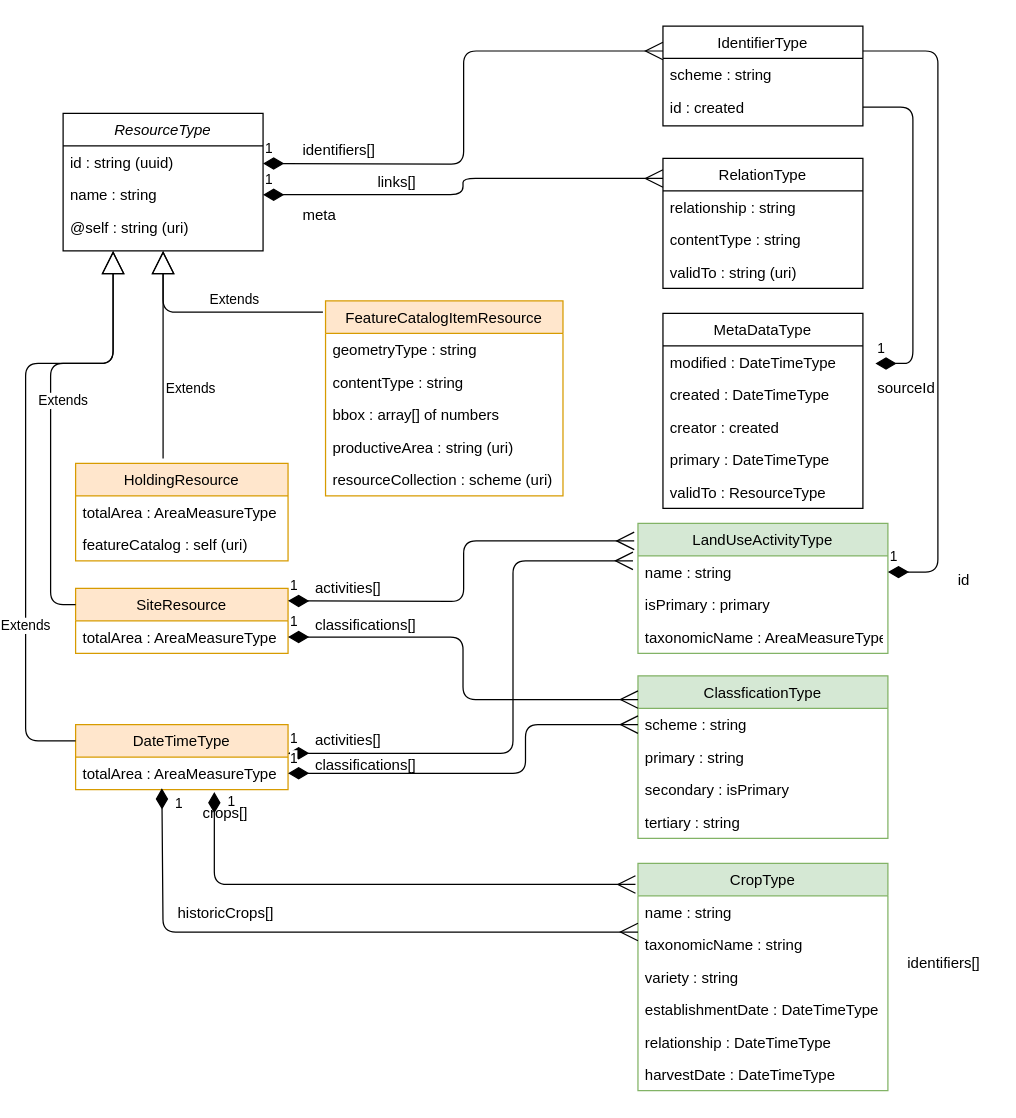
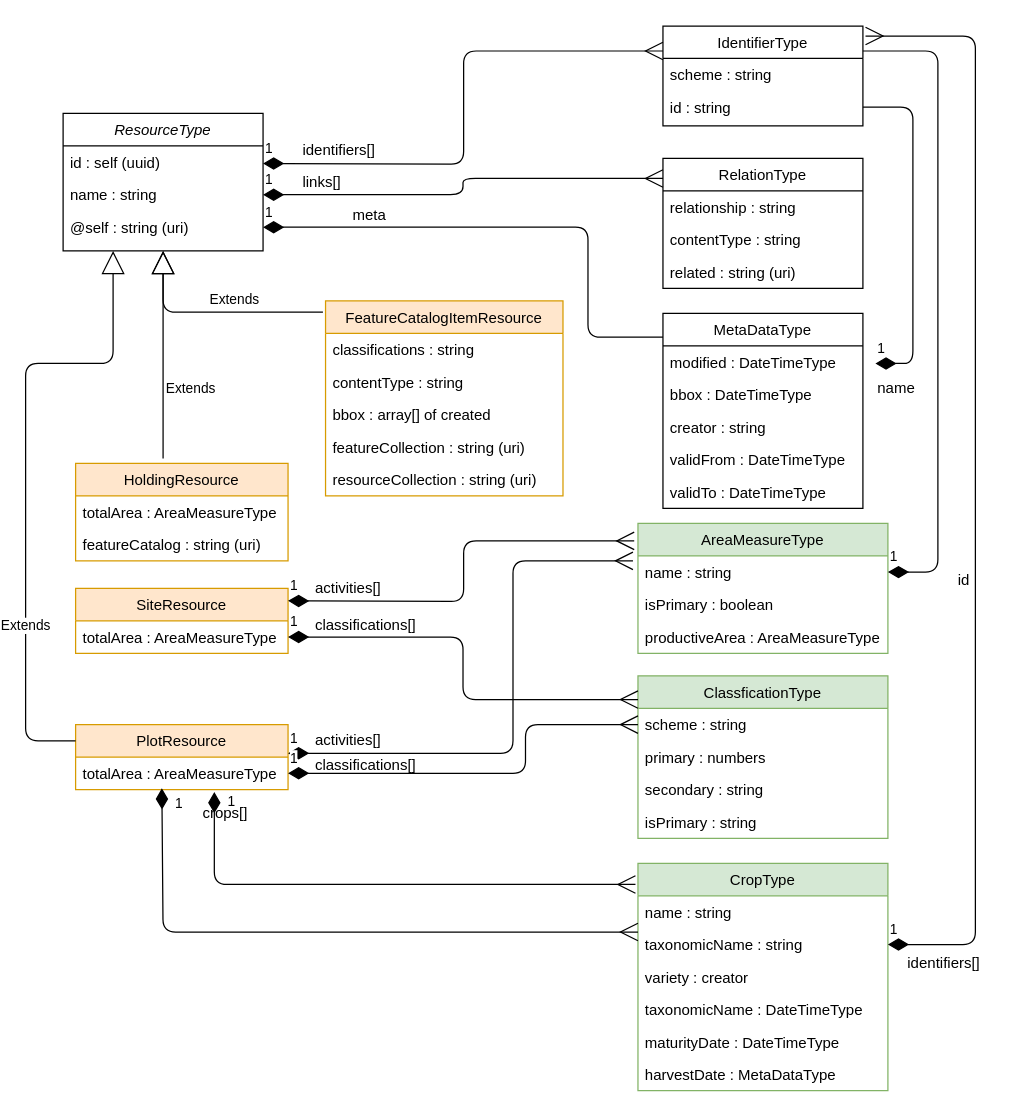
node "id : created": label "id : created" -> "id : string"
node "id : string (uuid)": label "id : string (uuid)" -> "id : self (uuid)"
node "links[]": moved (407, 182) -> (332, 182)
node "meta": moved (332, 216) -> (382, 216)
edge "MetaDataType" -> "@self : string (uri)": added, label "1"
node "validTo : string (uri)": label "validTo : string (uri)" -> "related : string (uri)"
node "geometryType : string": label "geometryType : string" -> "classifications : string"
node "sourceId": label "sourceId" -> "name"
node "created : DateTimeType": label "created : DateTimeType" -> "bbox : DateTimeType"
node "bbox : array[] of numbers": label "bbox : array[] of numbers" -> "bbox : array[] of created"
node "creator : created": label "creator : created" -> "creator : string"
node "productiveArea : string (uri)": label "productiveArea : string (uri)" -> "featureCollection : string (uri)"
node "primary : DateTimeType": label "primary : DateTimeType" -> "validFrom : DateTimeType"
edge "IdentifierType" -- "taxonomicName : string": added, label "1"
node "resourceCollection : scheme (uri)": label "resourceCollection : scheme (uri)" -> "resourceCollection : string (uri)"
node "validTo : ResourceType": label "validTo : ResourceType" -> "validTo : DateTimeType"
edge "SiteResource" -> "ResourceType": removed, label "Extends"
node "LandUseActivityType": label "LandUseActivityType" -> "AreaMeasureType"
node "featureCatalog : self (uri)": label "featureCatalog : self (uri)" -> "featureCatalog : string (uri)"
node "isPrimary : primary": label "isPrimary : primary" -> "isPrimary : boolean"
node "taxonomicName : AreaMeasureType": label "taxonomicName : AreaMeasureType" -> "productiveArea : AreaMeasureType"
node "DateTimeType": label "DateTimeType" -> "PlotResource"
node "primary : string": label "primary : string" -> "primary : numbers"
node "secondary : isPrimary": label "secondary : isPrimary" -> "secondary : string"
node "tertiary : string": label "tertiary : string" -> "isPrimary : string"
node "historicCrops[]": removed
node "variety : string": label "variety : string" -> "variety : creator"
node "establishmentDate : DateTimeType": label "establishmentDate : DateTimeType" -> "taxonomicName : DateTimeType"
node "relationship : DateTimeType": label "relationship : DateTimeType" -> "maturityDate : DateTimeType"
node "harvestDate : DateTimeType": label "harvestDate : DateTimeType" -> "harvestDate : MetaDataType"
